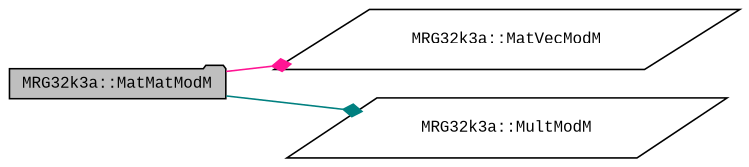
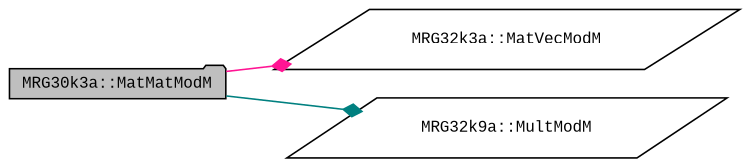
node "MRG32k3a::MatMatModM": label "MRG32k3a::MatMatModM" -> "MRG30k3a::MatMatModM"
node "MRG32k3a::MultModM": label "MRG32k3a::MultModM" -> "MRG32k9a::MultModM"
